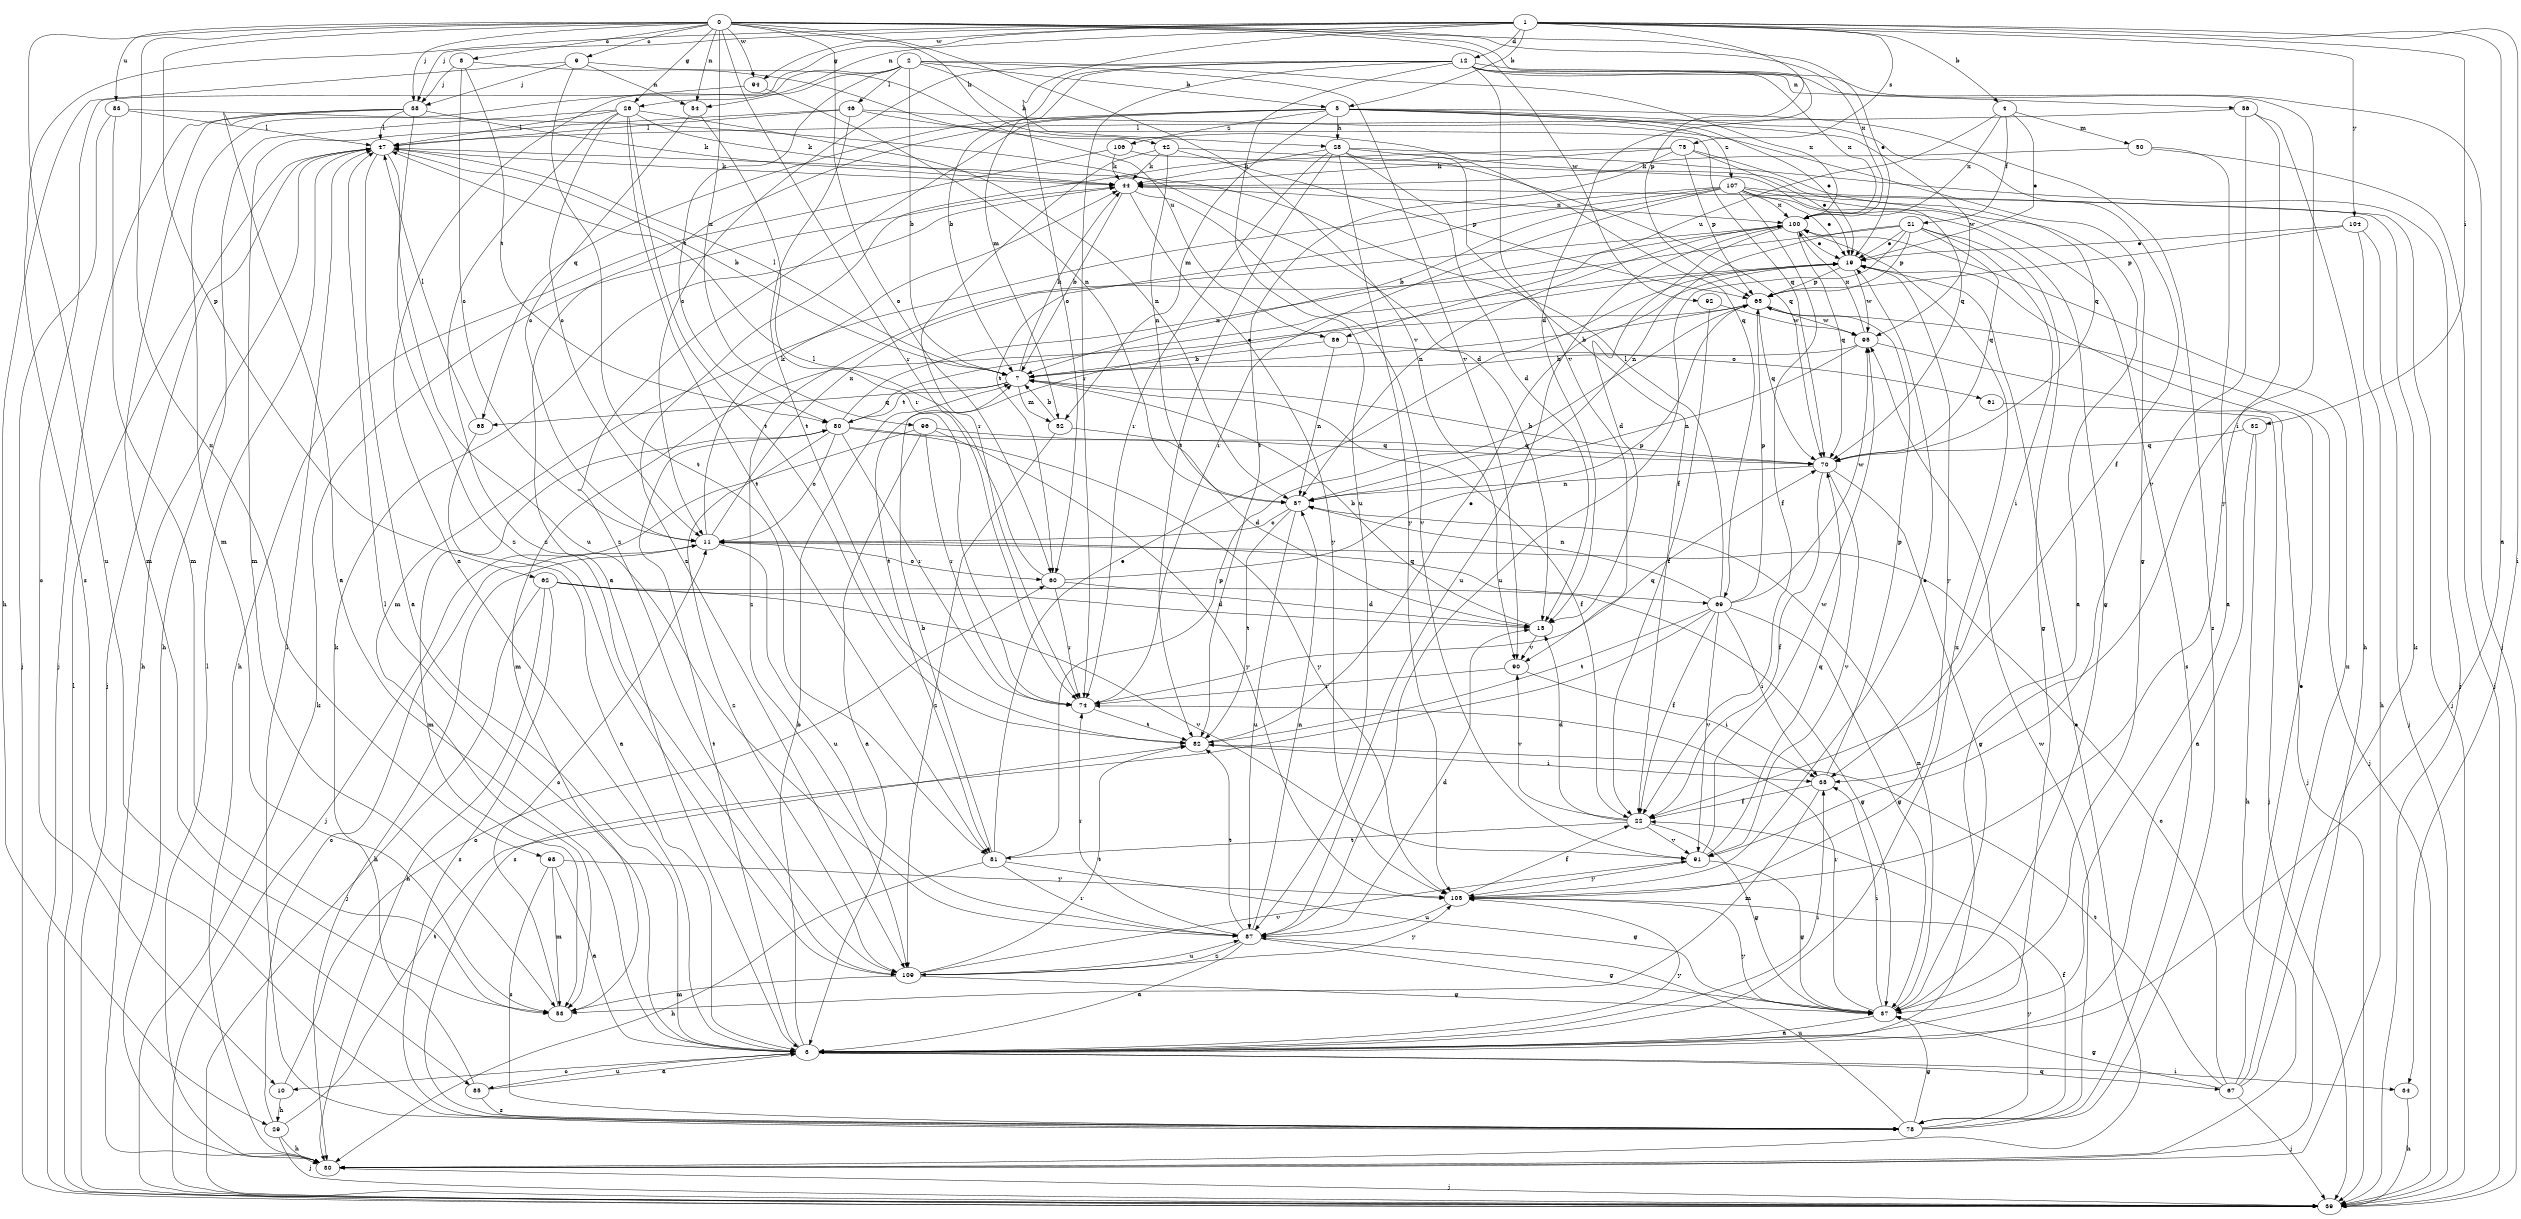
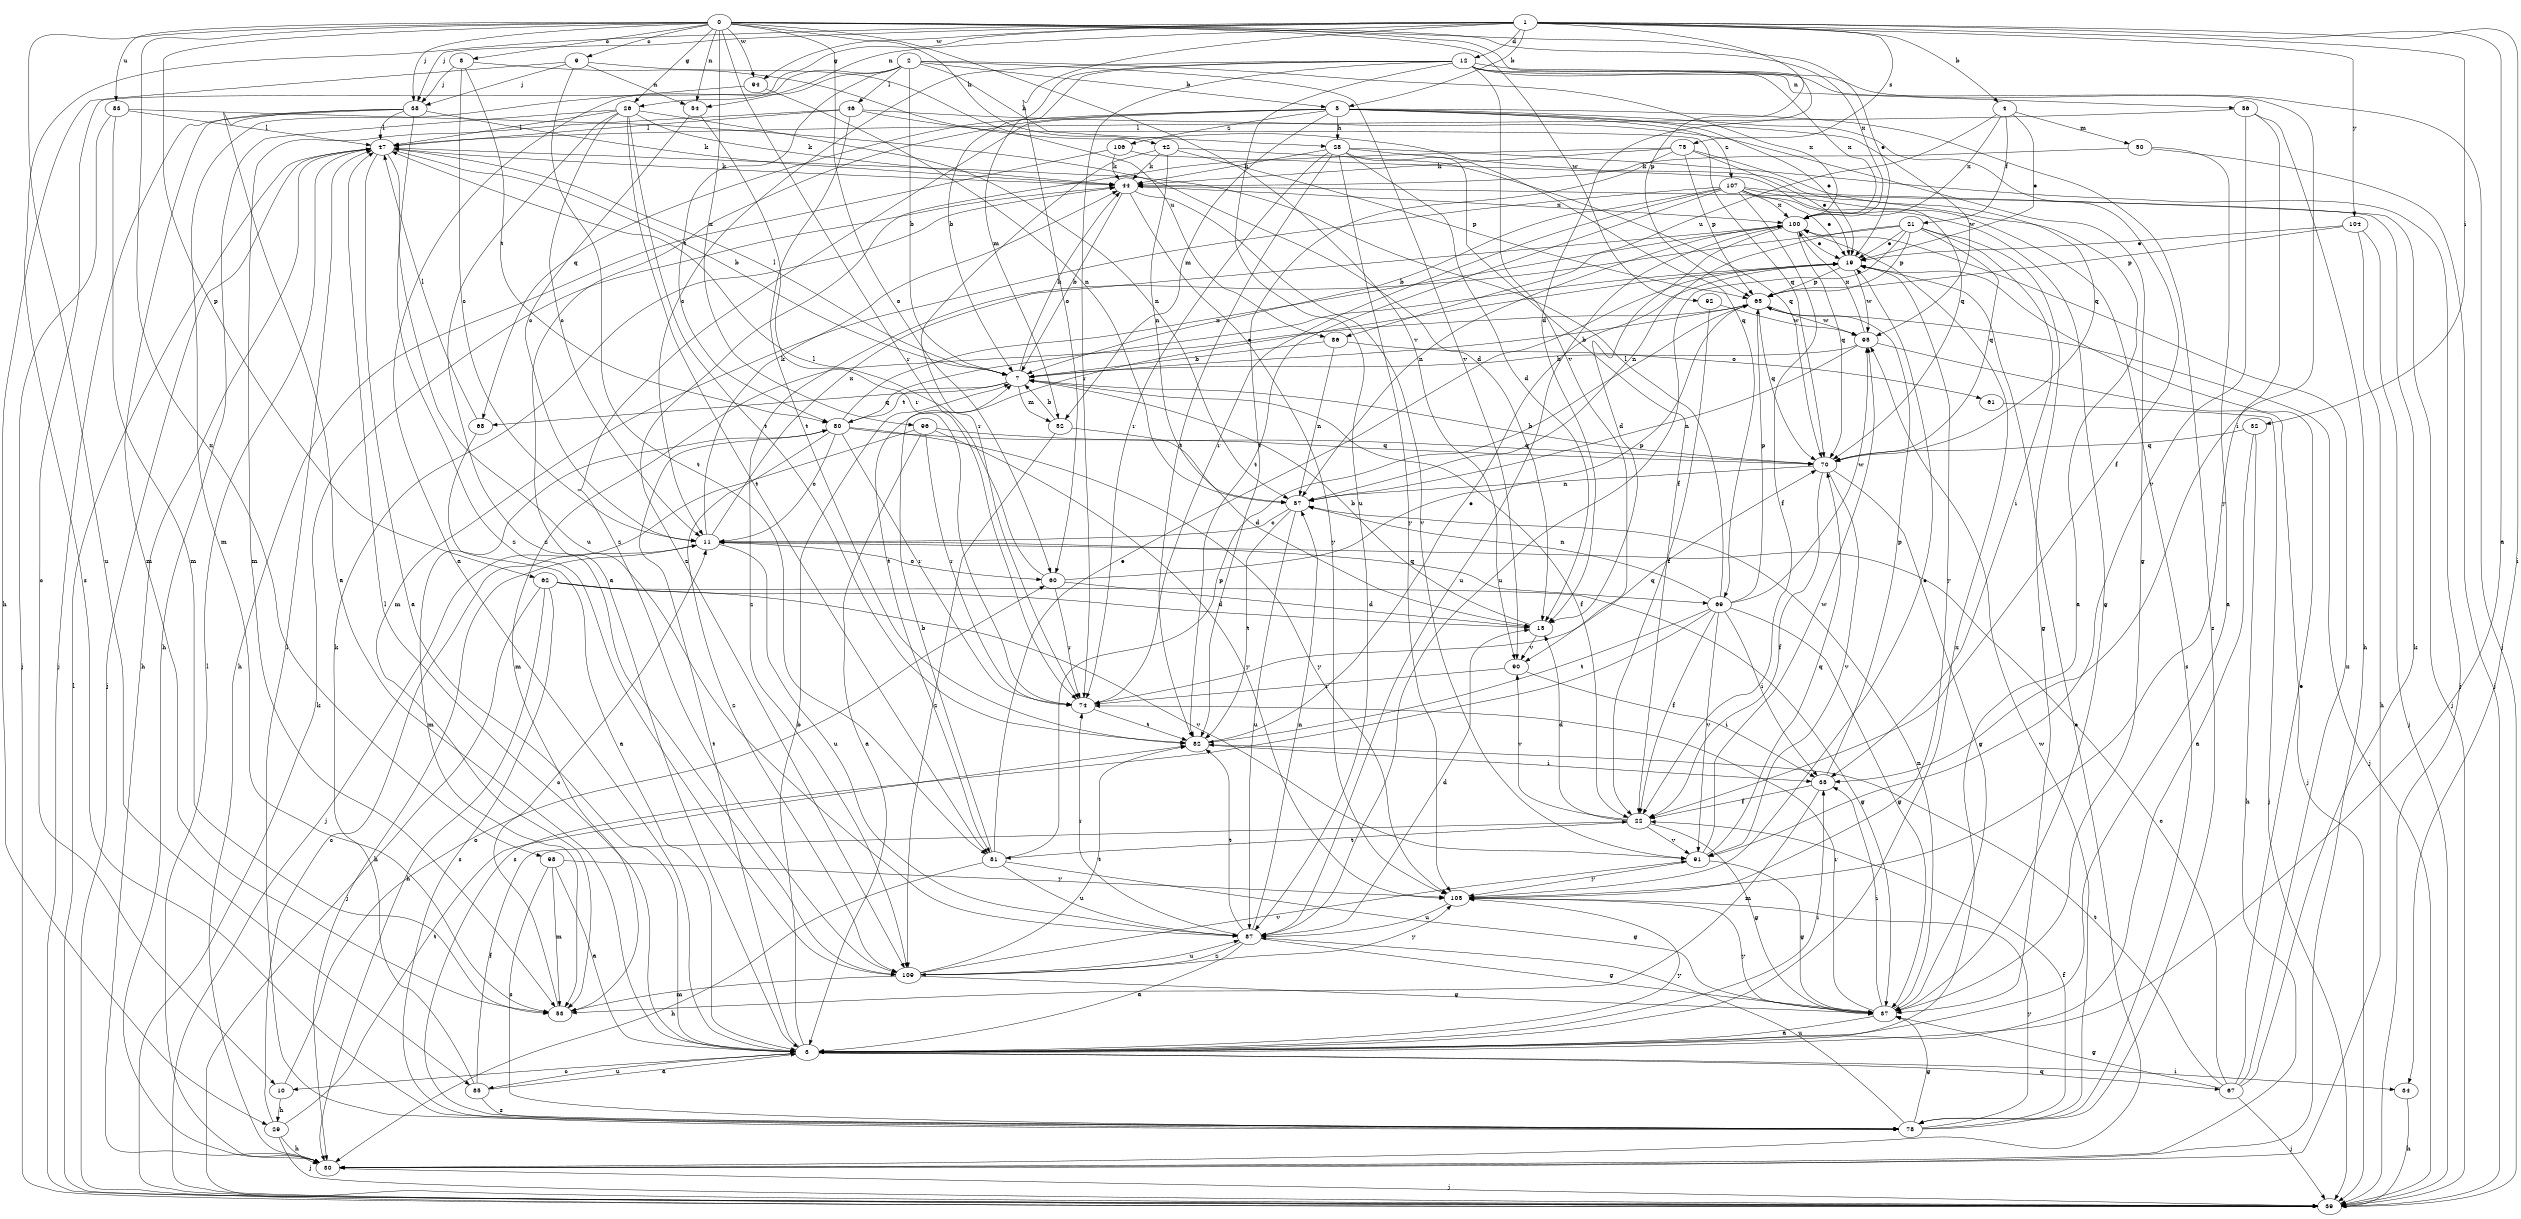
edge "107" -> "60": now "107" -> "82"
edge "105" -> "22": now "85" -> "22"
edge "81" -> "87": label "r" -> "u"
